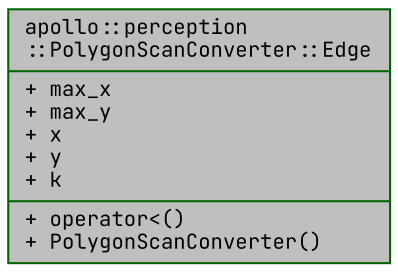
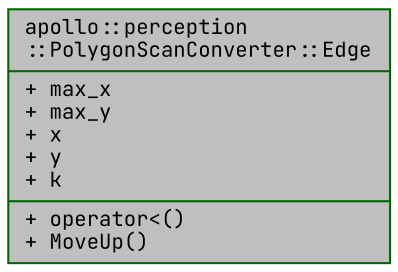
node "apollo::perception": text "+ PolygonScanConverter()" -> "+ MoveUp()"
